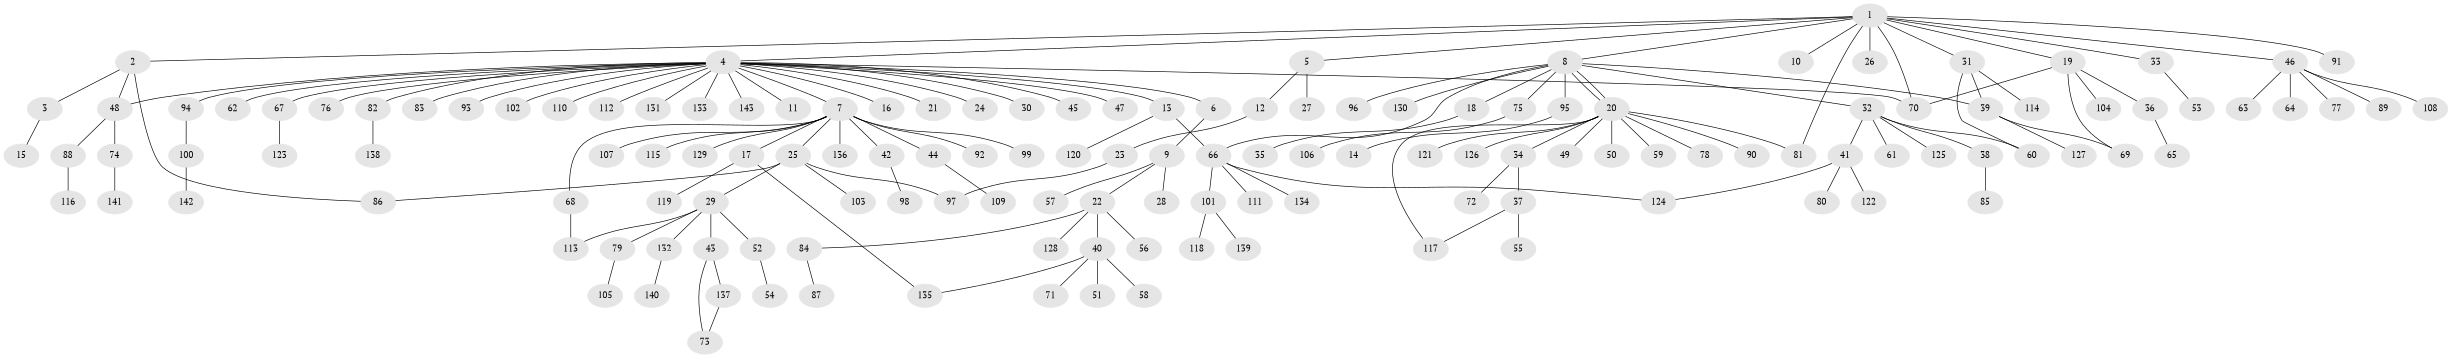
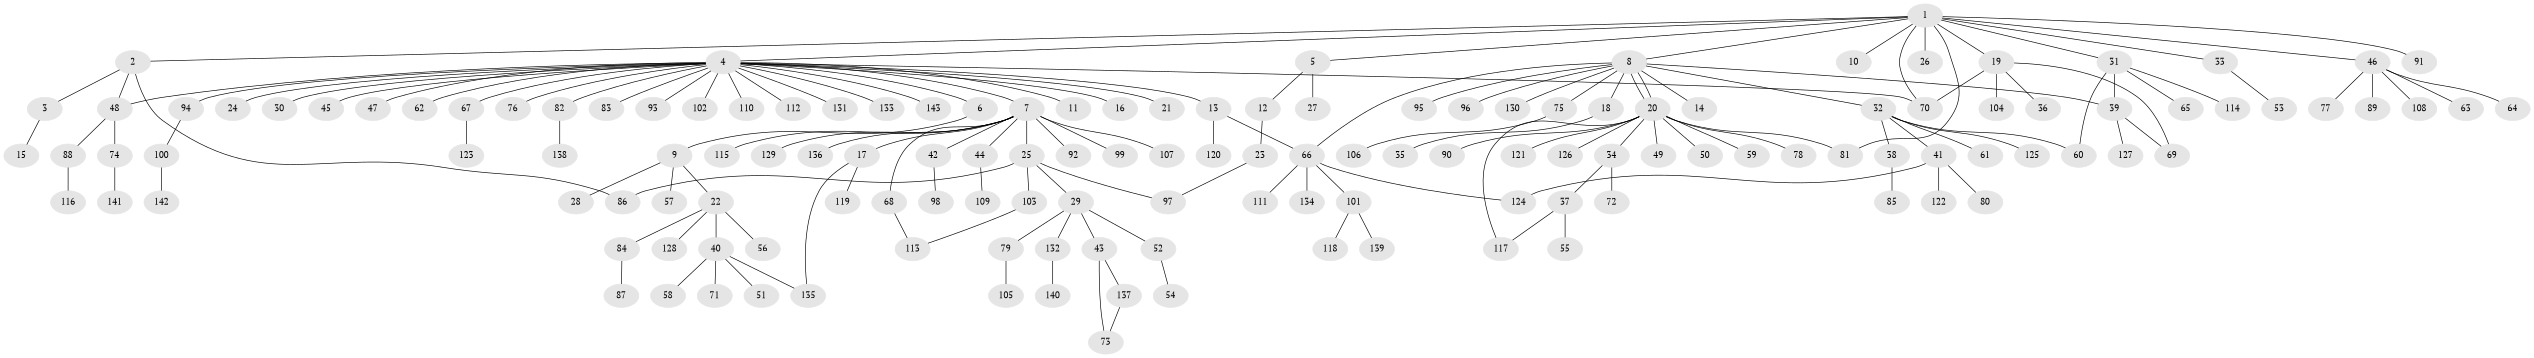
edge "36" -- "65": now "31" -- "65"
edge "95" -- "14": now "8" -- "14"
edge "29" -- "113": now "103" -- "113"
